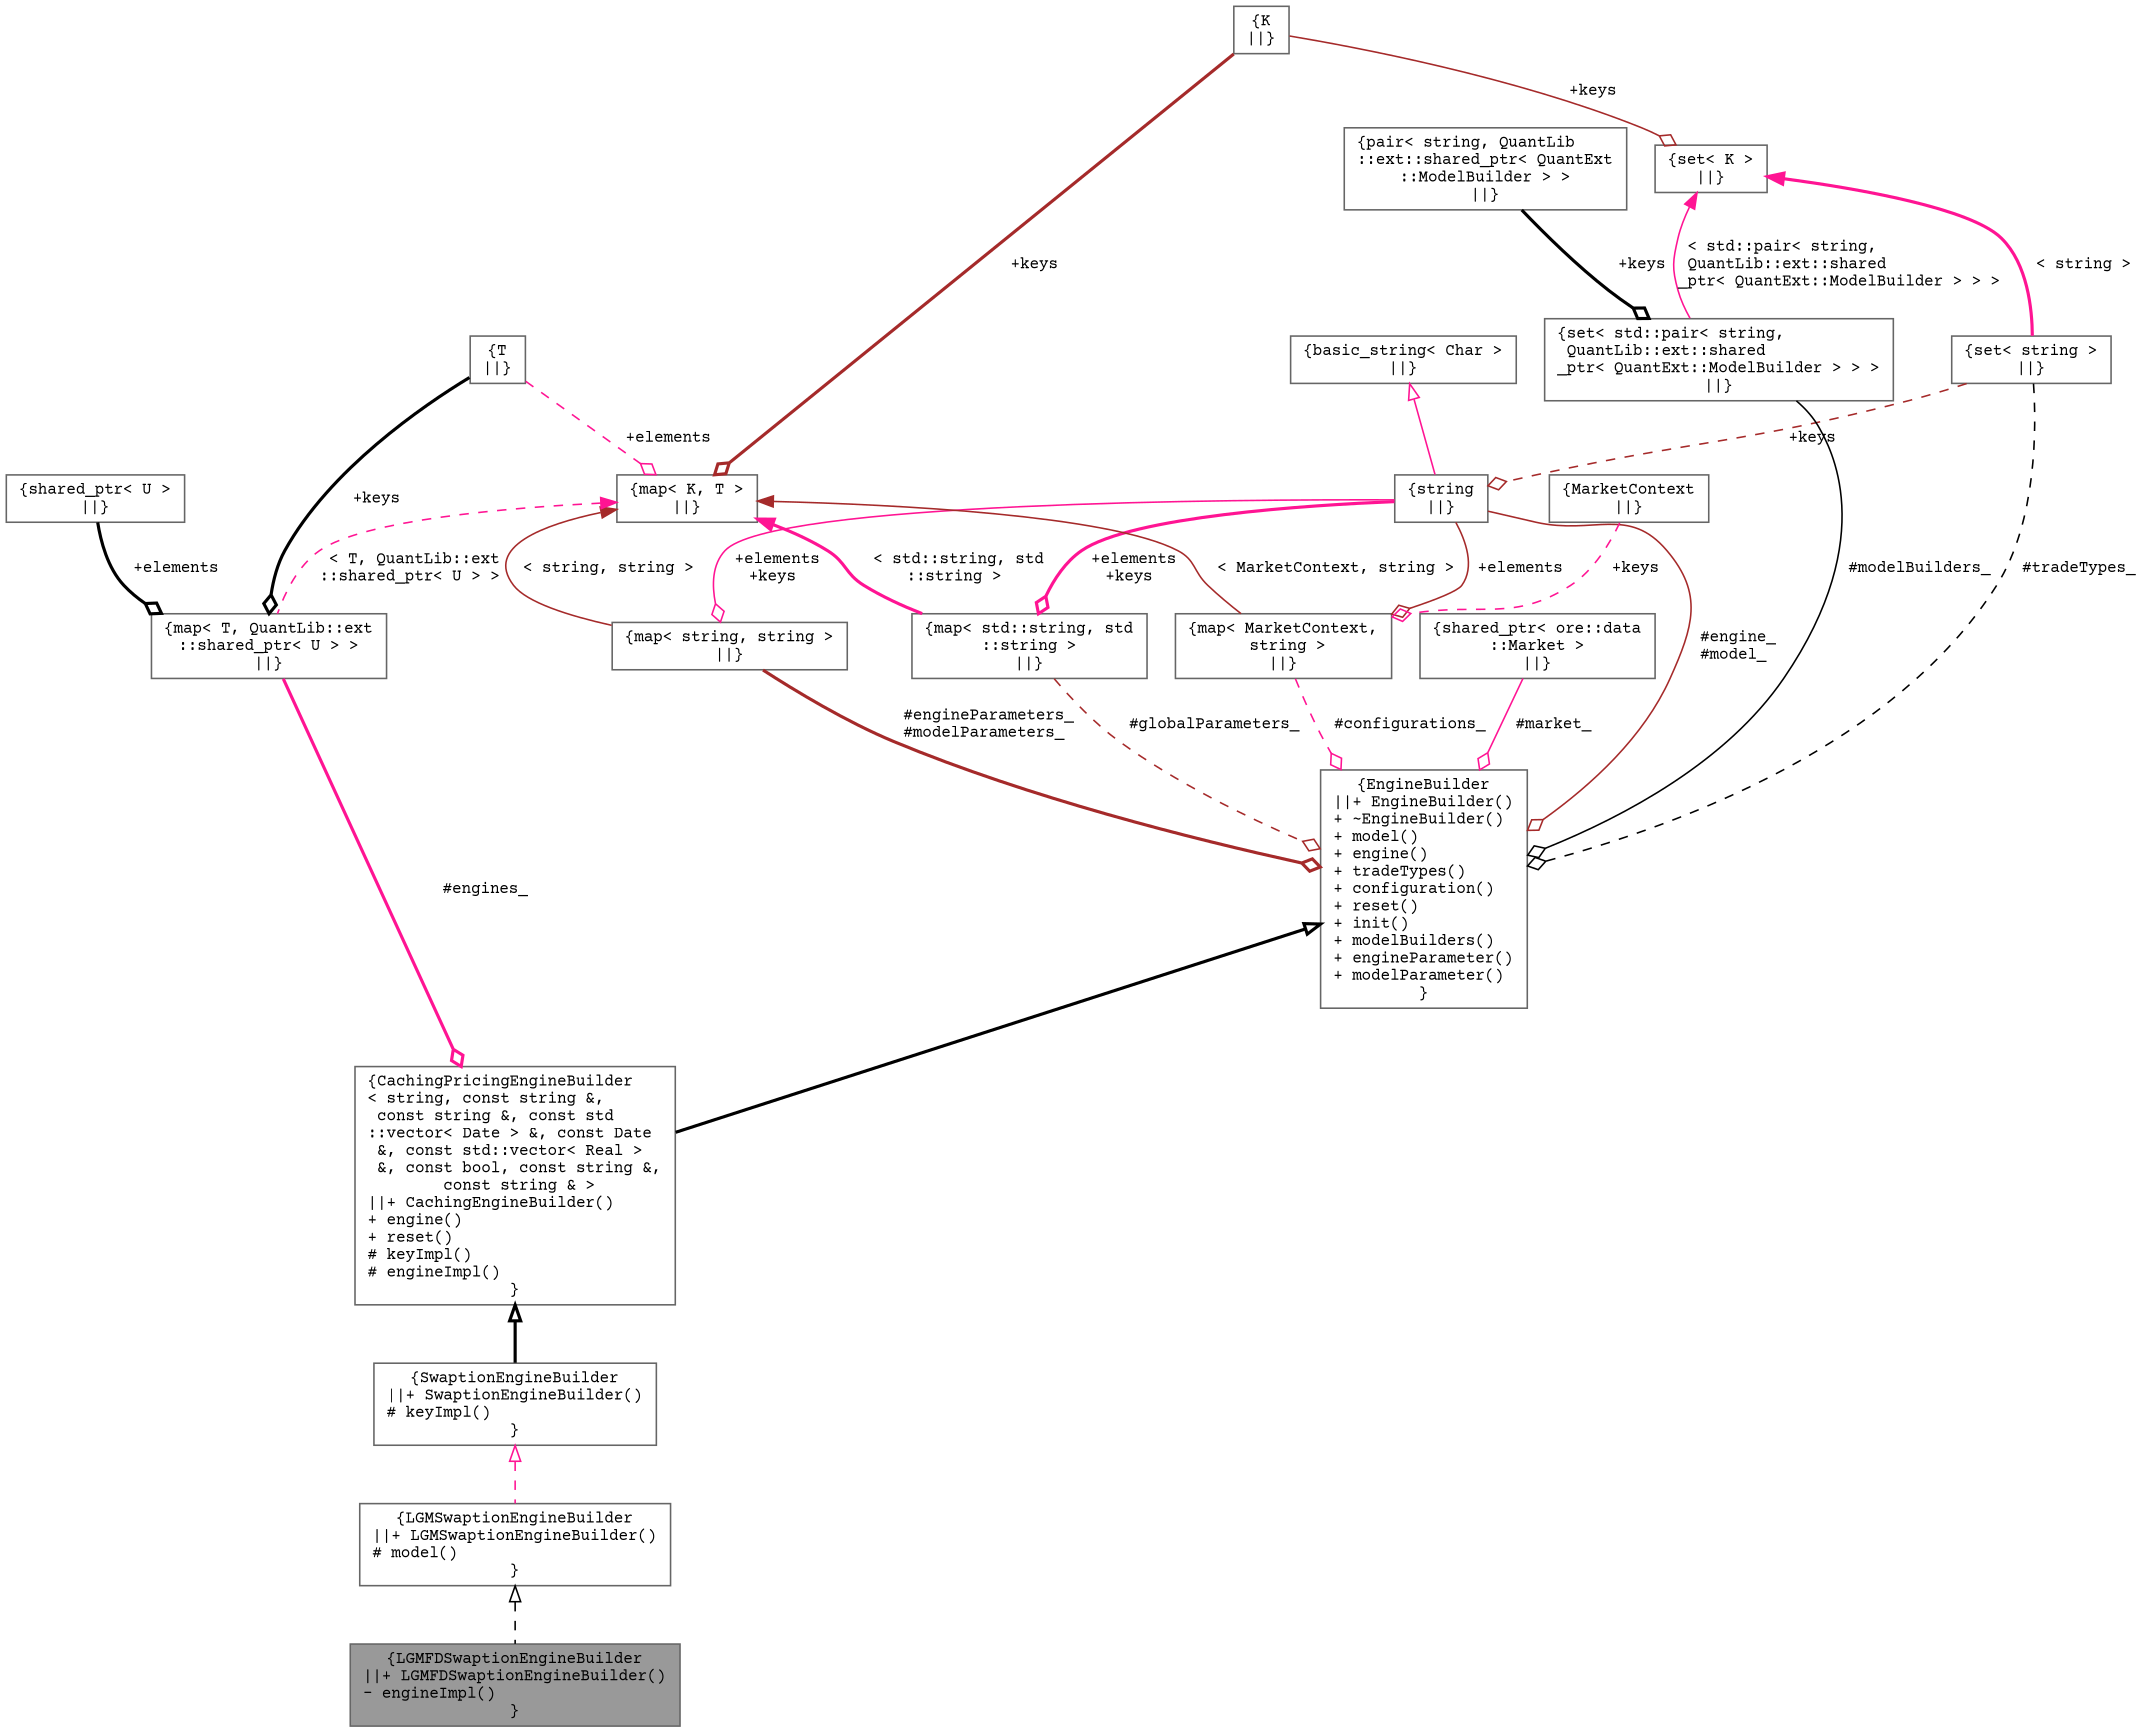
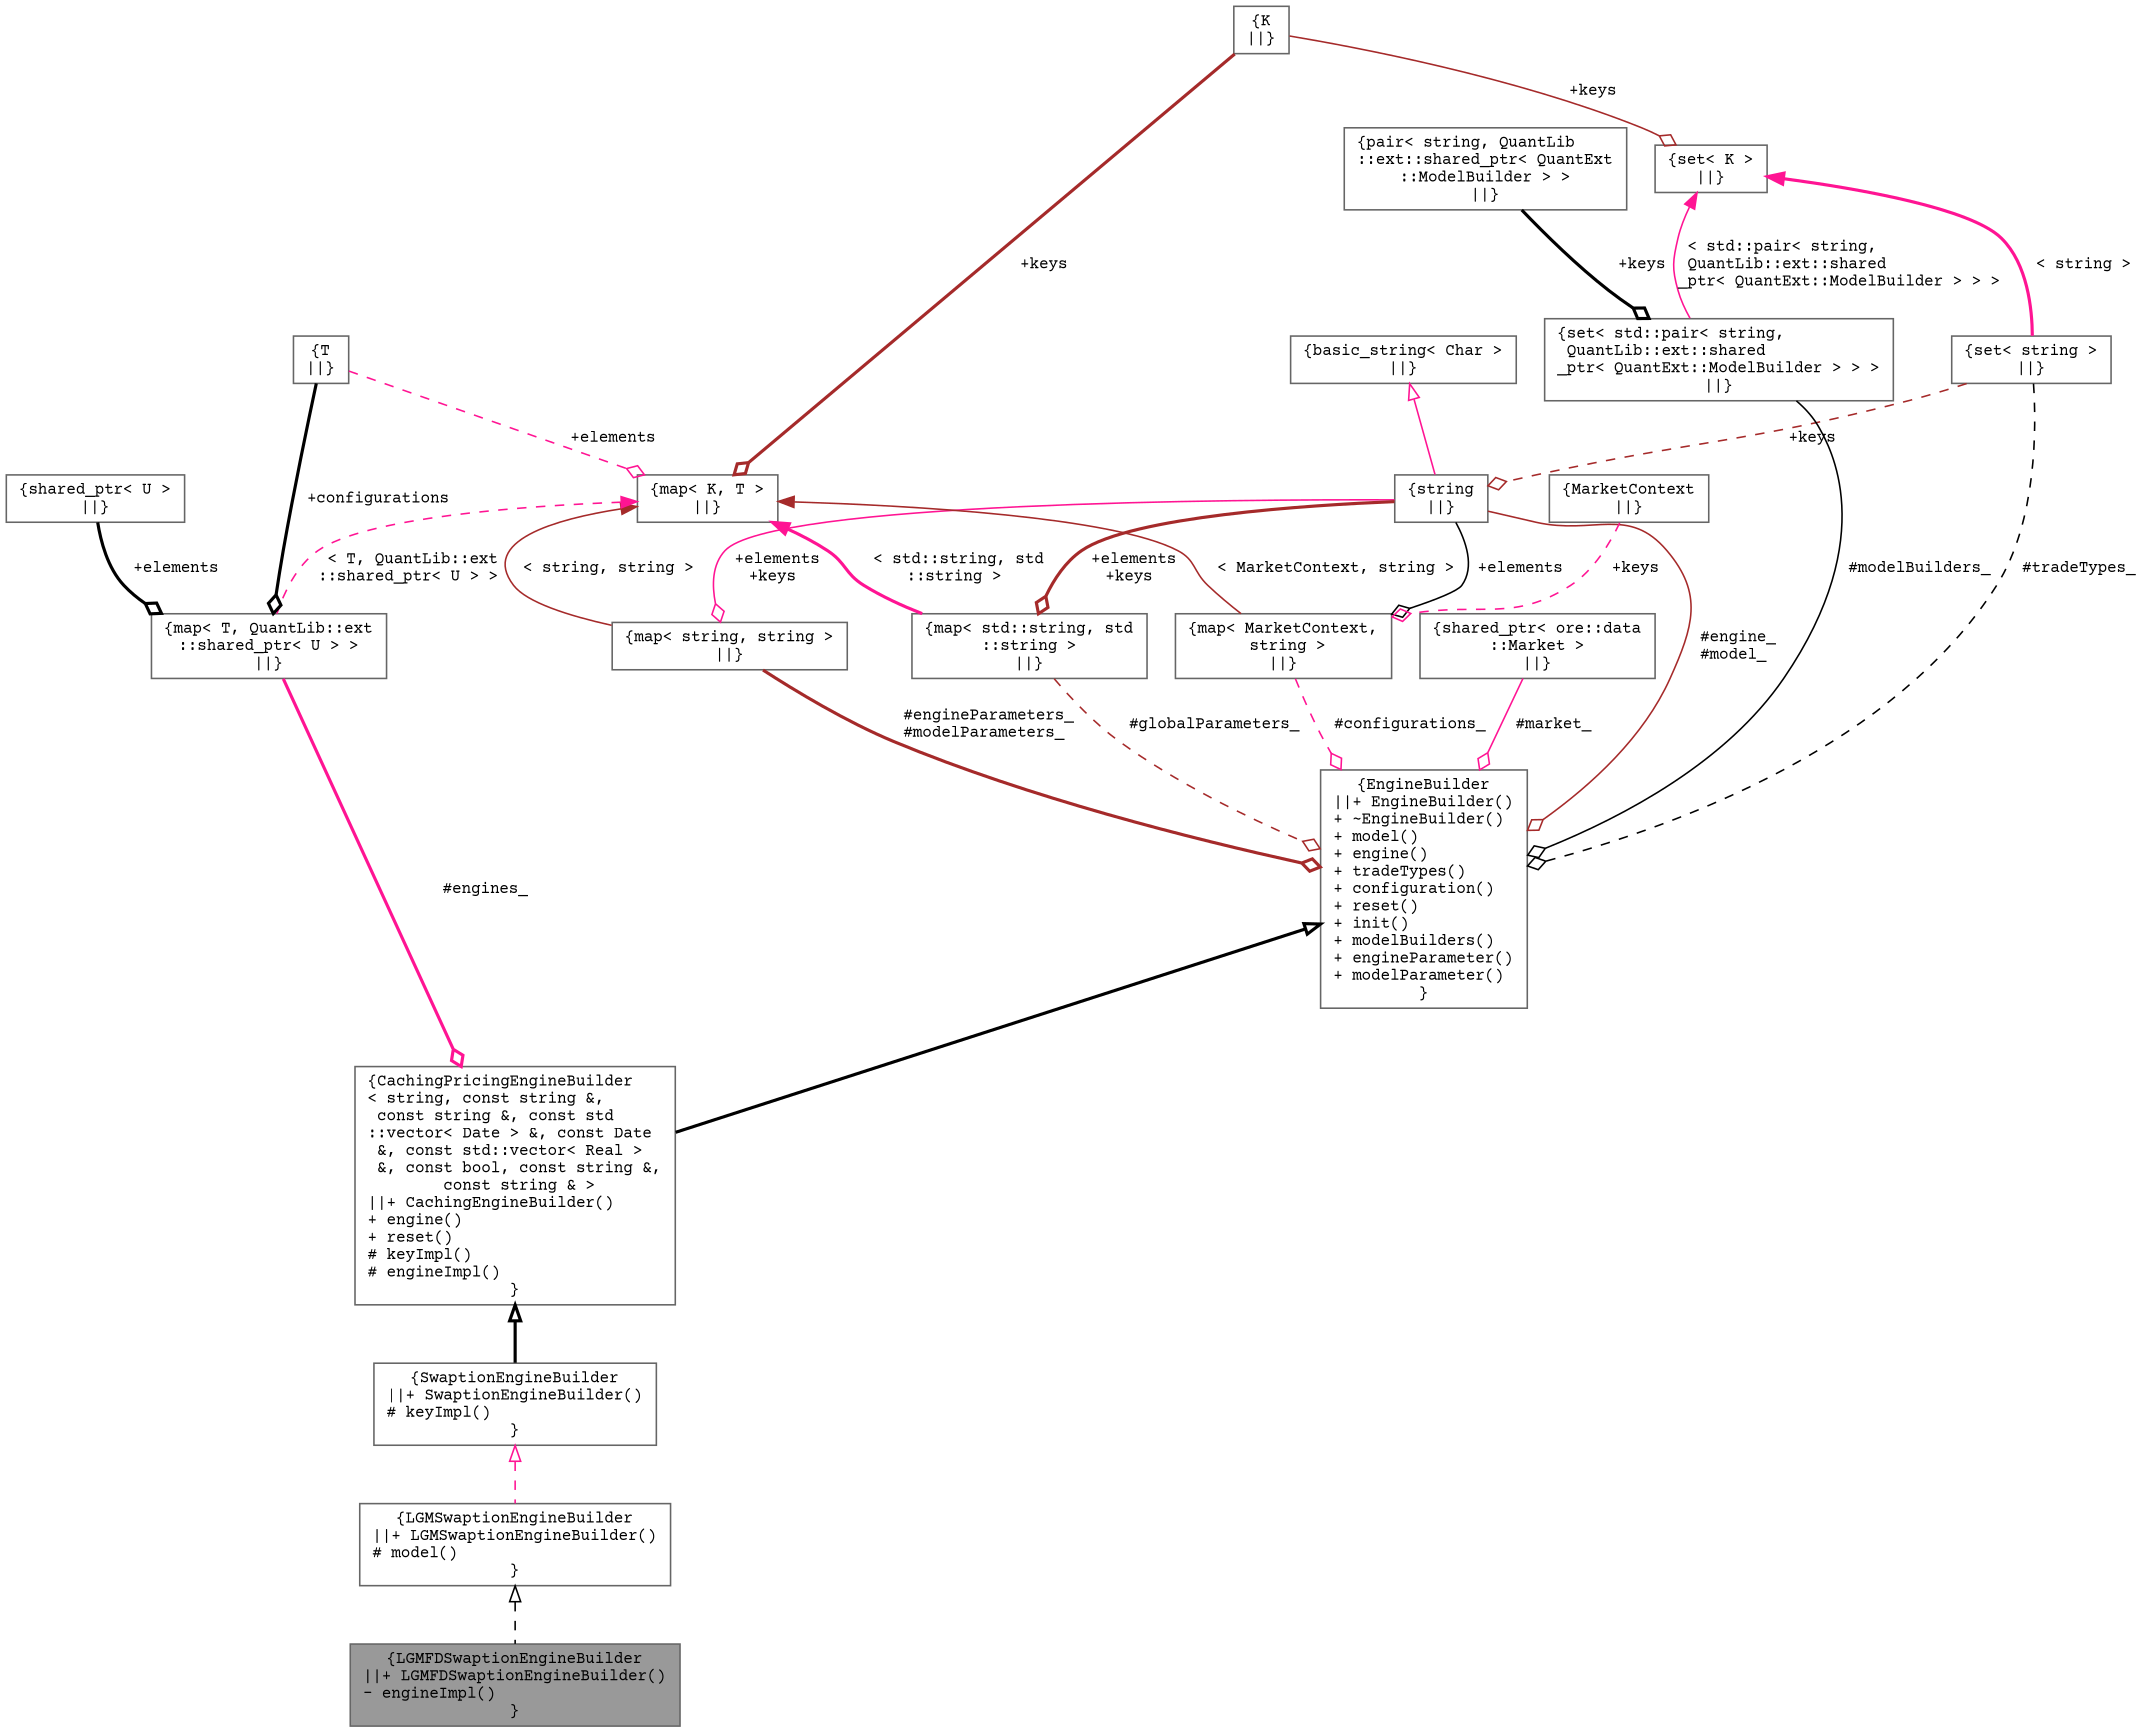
edge "{T ||}" -> "{map< T, QuantLib::ext ::shared_ptr< U > > ||}": label " +keys" -> " +configurations"
edge "{string ||}" -> "{map< std::string, std ::string > ||}": color deeppink -> brown
edge "{string ||}" -> "{map< MarketContext, string > ||}": color brown -> black
